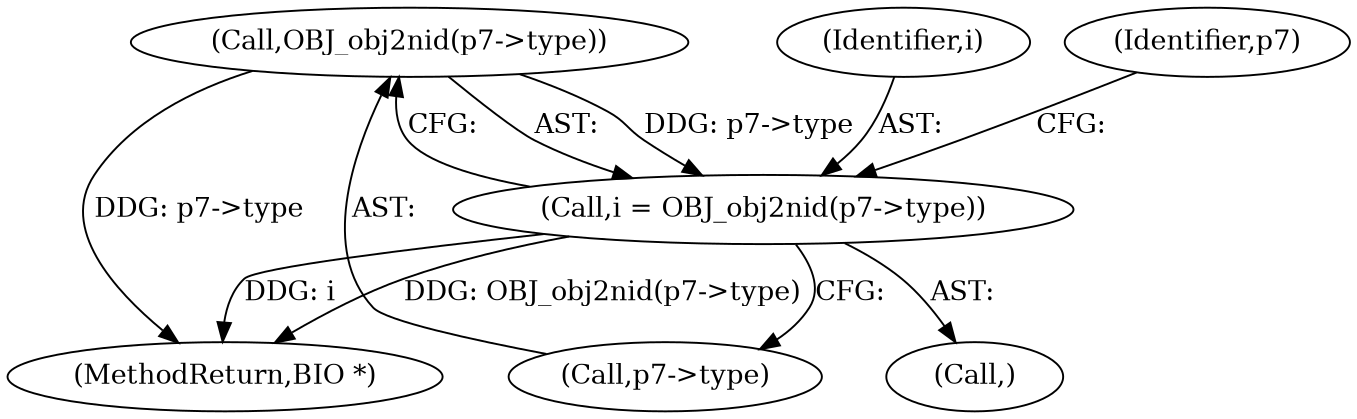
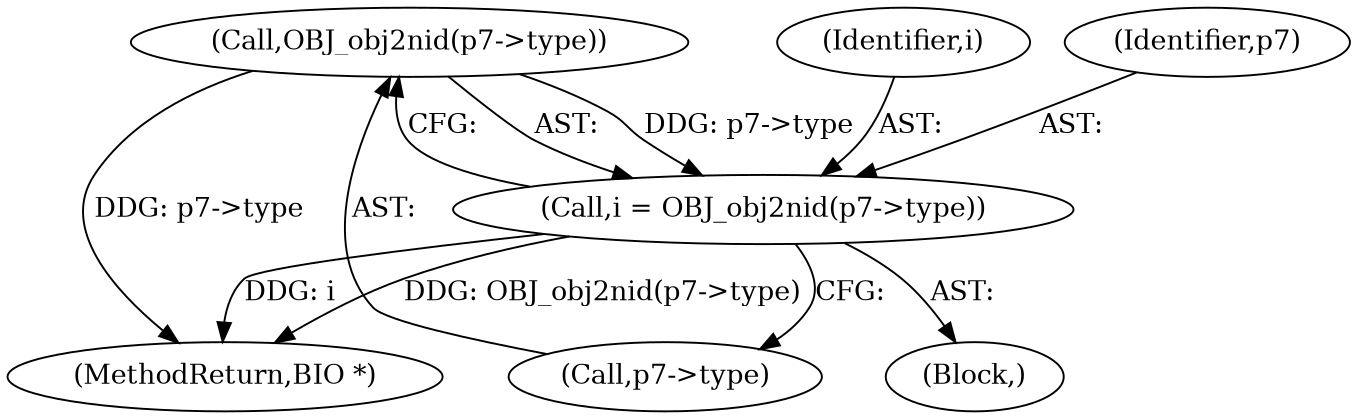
edge "(Identifier,p7)" -> "(Call,i = OBJ_obj2nid(p7->type))": label "CFG: " -> "AST: "
node "(Call,)": label "(Call,)" -> "(Block,)"
